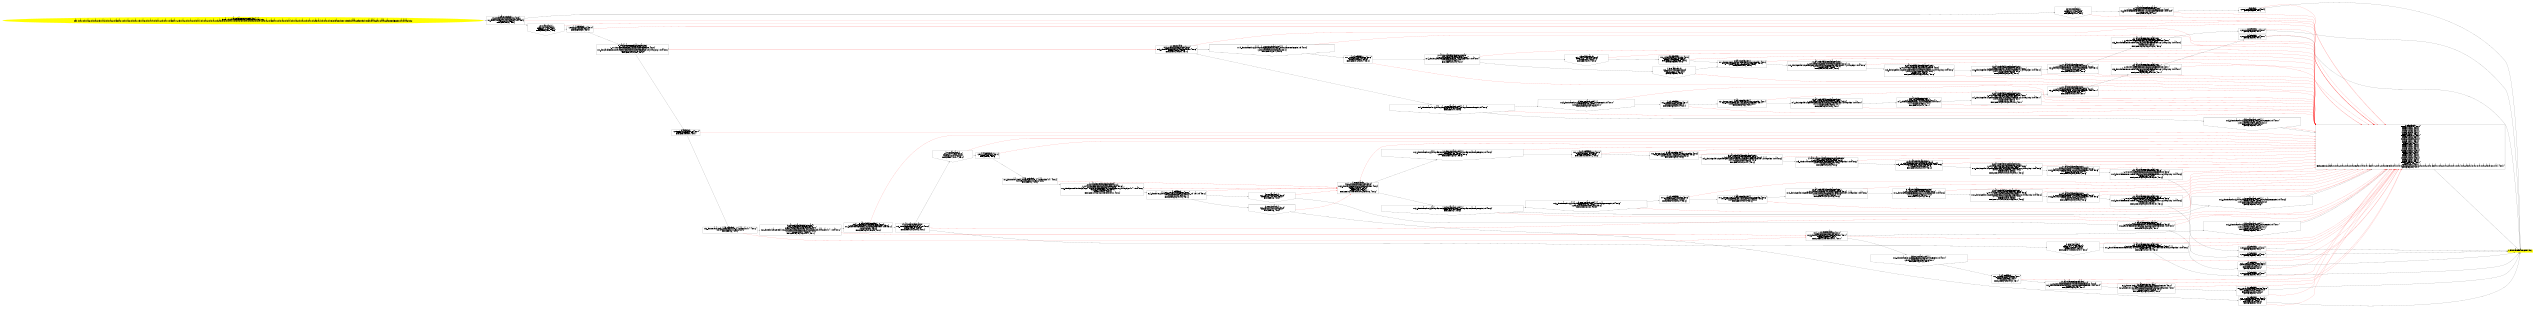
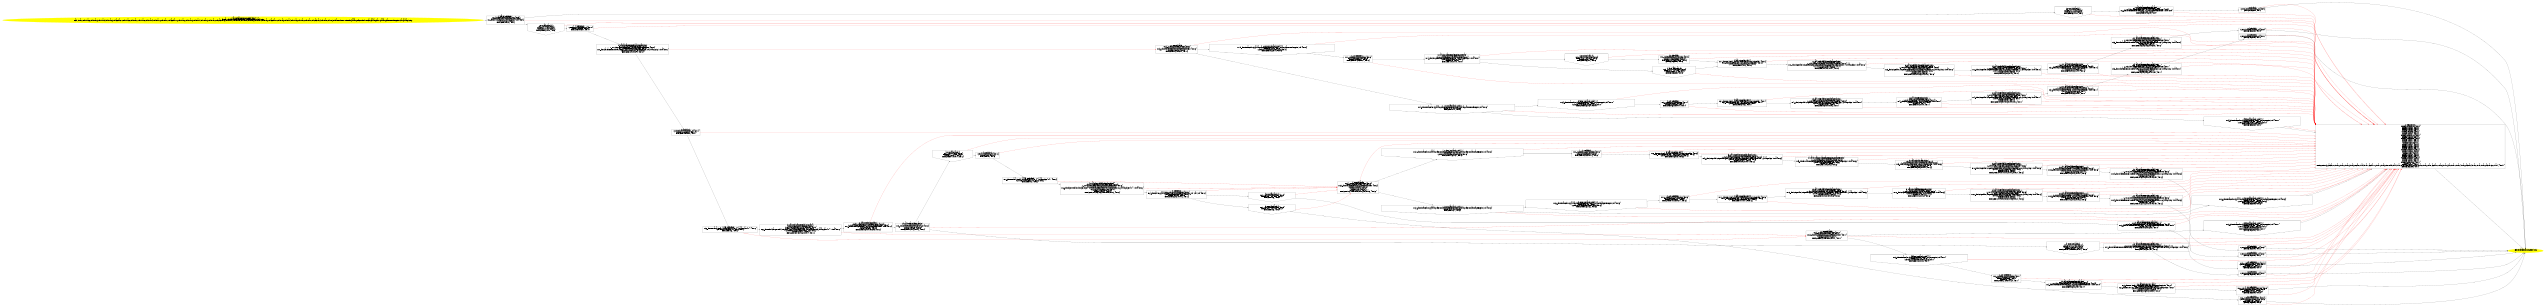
node "2: Exit Test BaseTestRunner.getTest(String)": shape box -> ellipse
